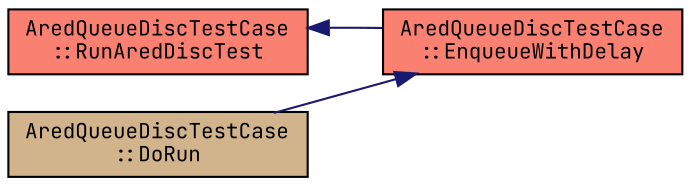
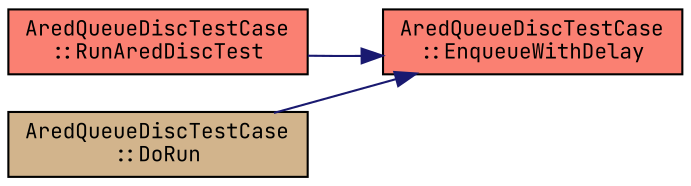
edge "AredQueueDiscTestCase ::EnqueueWithDelay" -> "AredQueueDiscTestCase ::RunAredDiscTest": reversed
